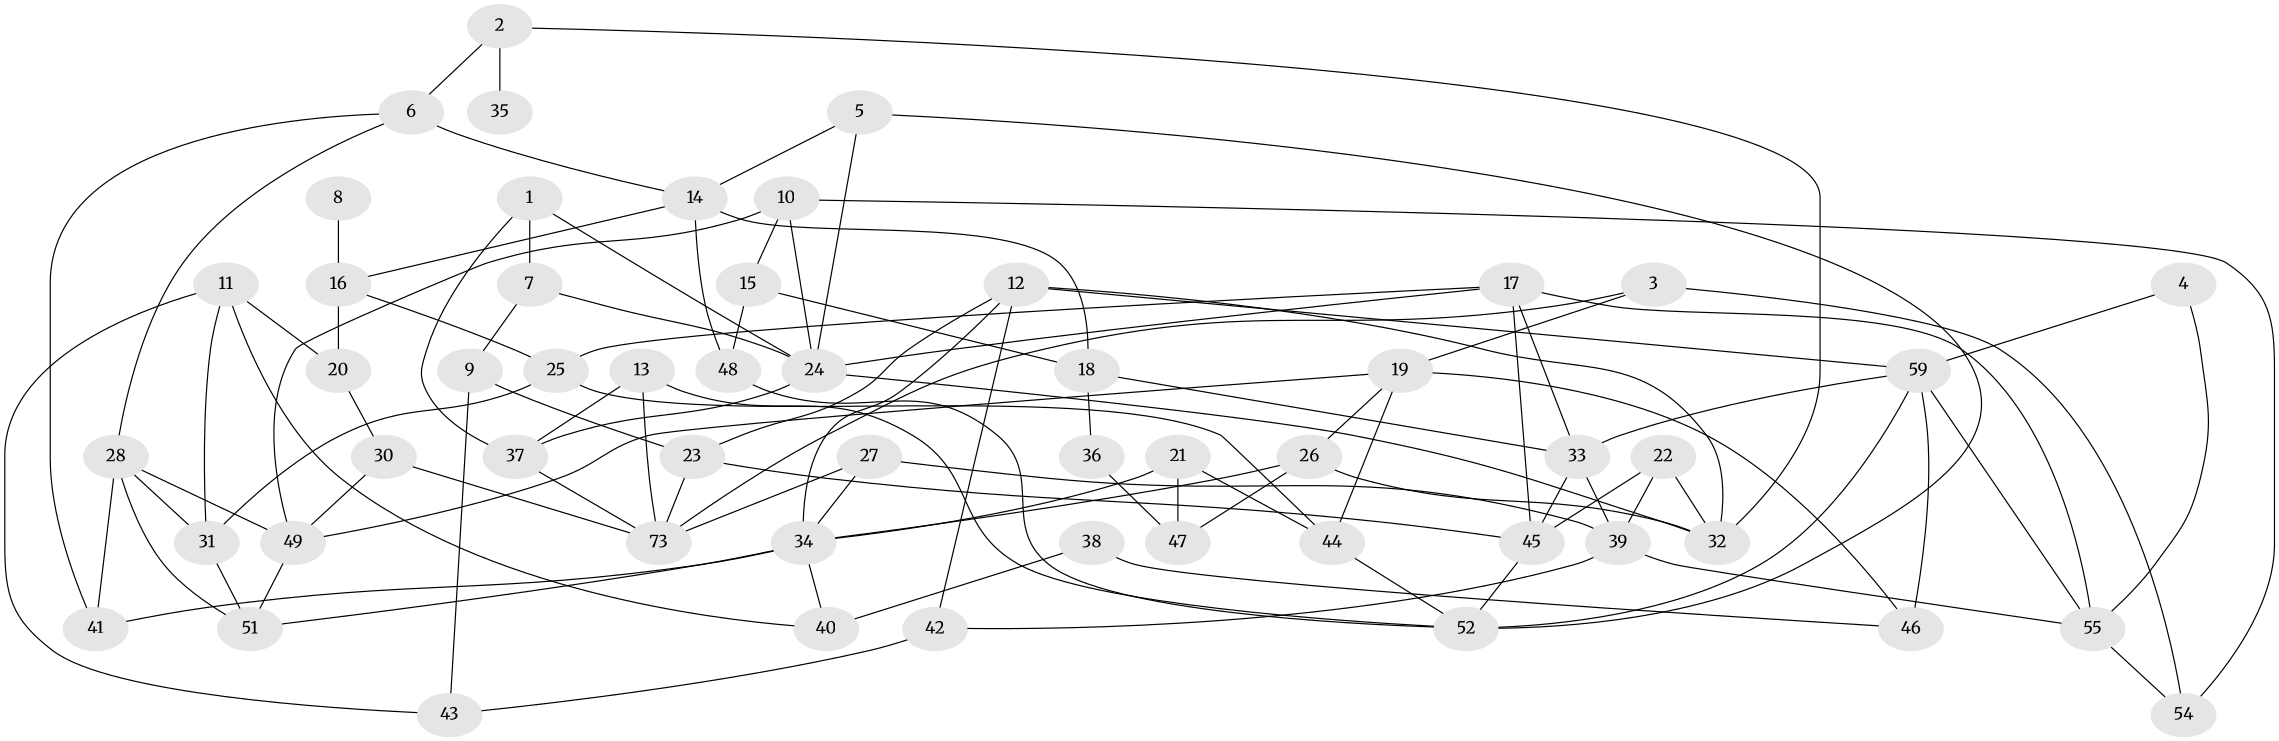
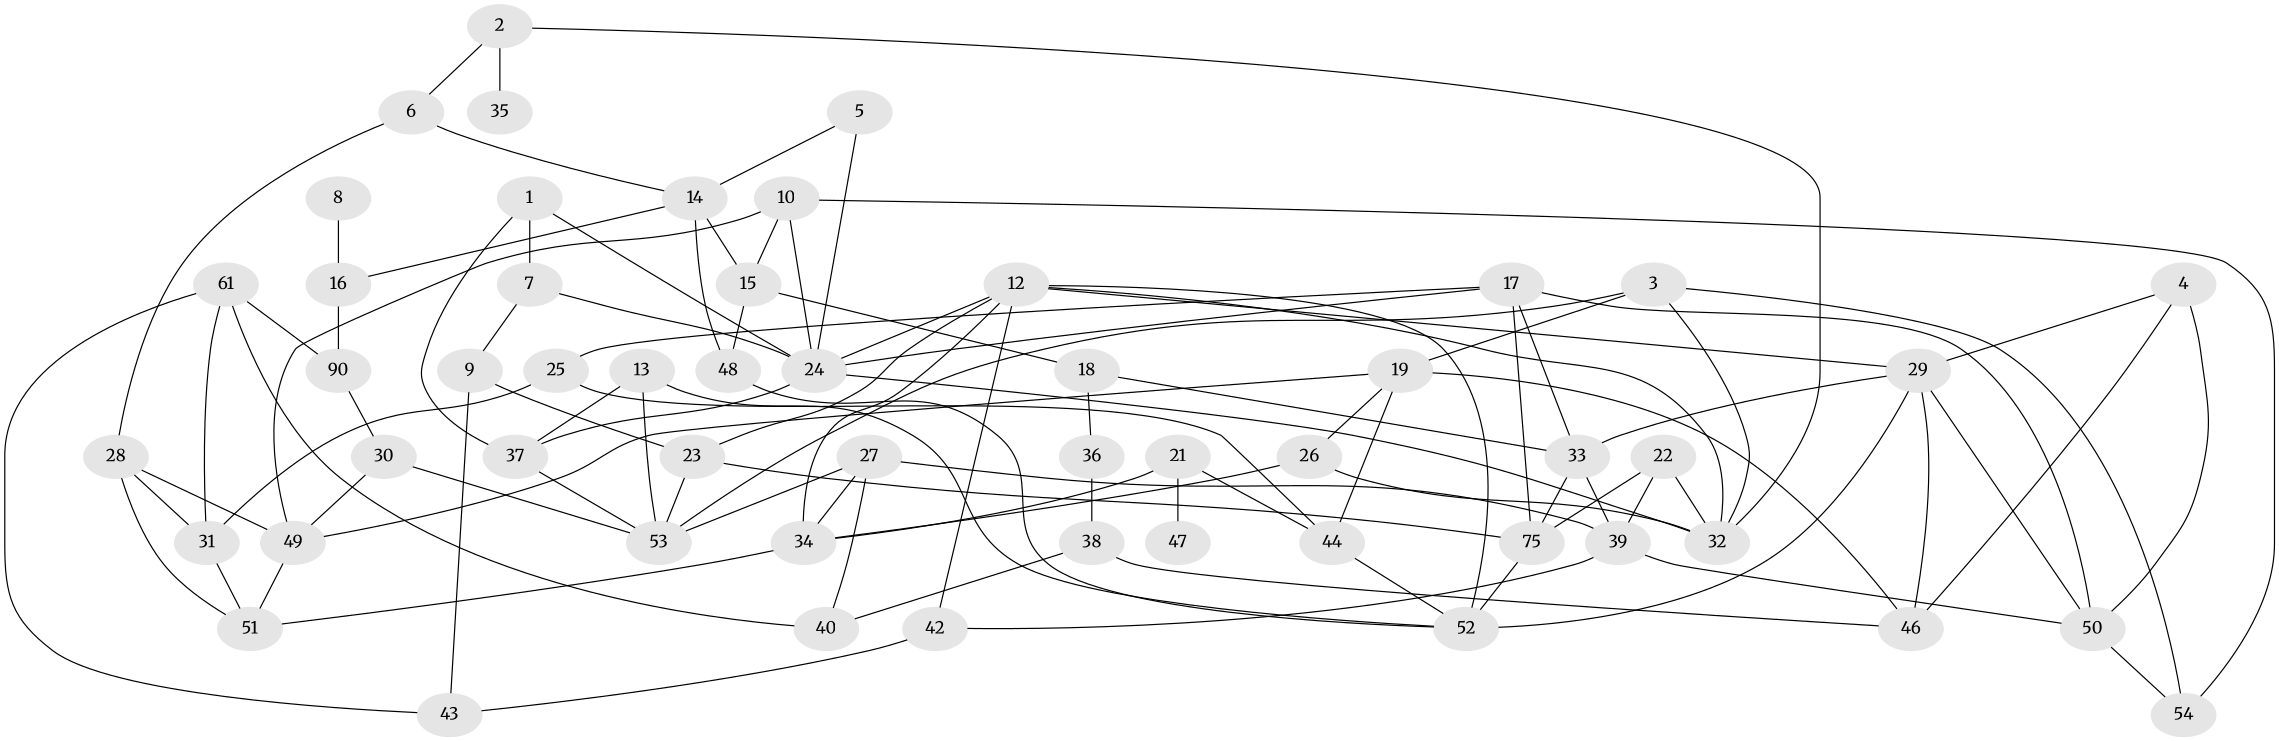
edge "14" -- "18": now "14" -- "15"
edge "5" -- "52": now "12" -- "52"
node "11": label "11" -> "61"
edge "16" -- "25": removed
edge "12" -- "24": added
node "20": label "20" -> "90"
node "59": label "59" -> "29"
edge "3" -- "32": added
edge "4" -- "46": added
edge "26" -- "47": removed
edge "36" -- "47": now "36" -- "38"
node "73": label "73" -> "53"
node "45": label "45" -> "75"
edge "34" -- "40": now "27" -- "40"
node "41": removed
node "55": label "55" -> "50"
